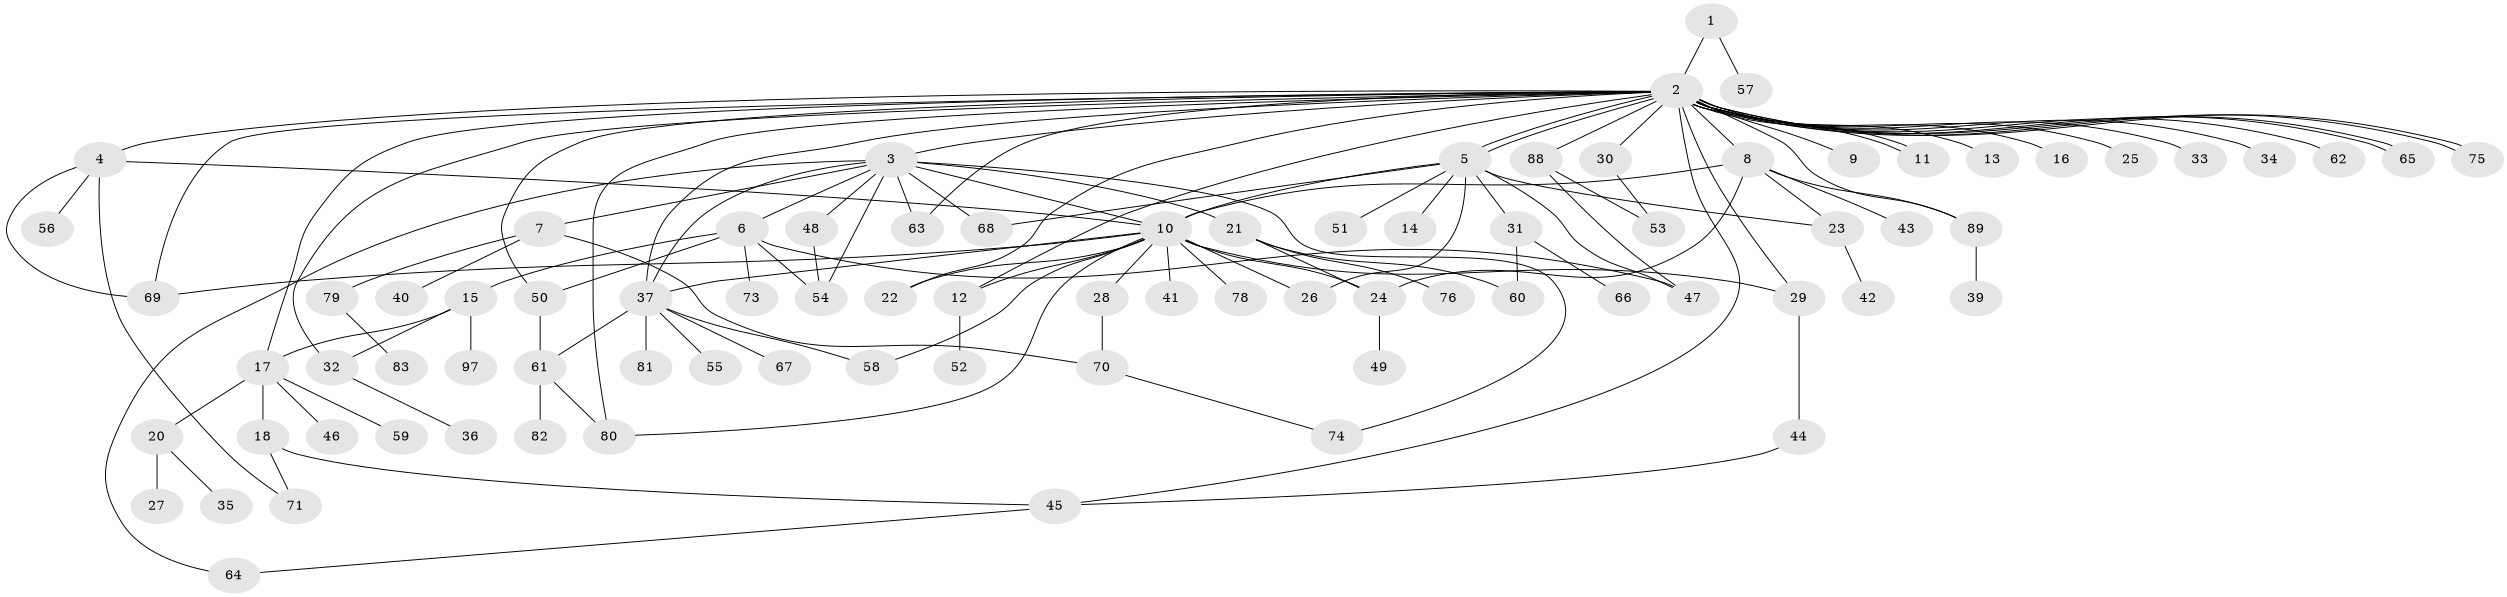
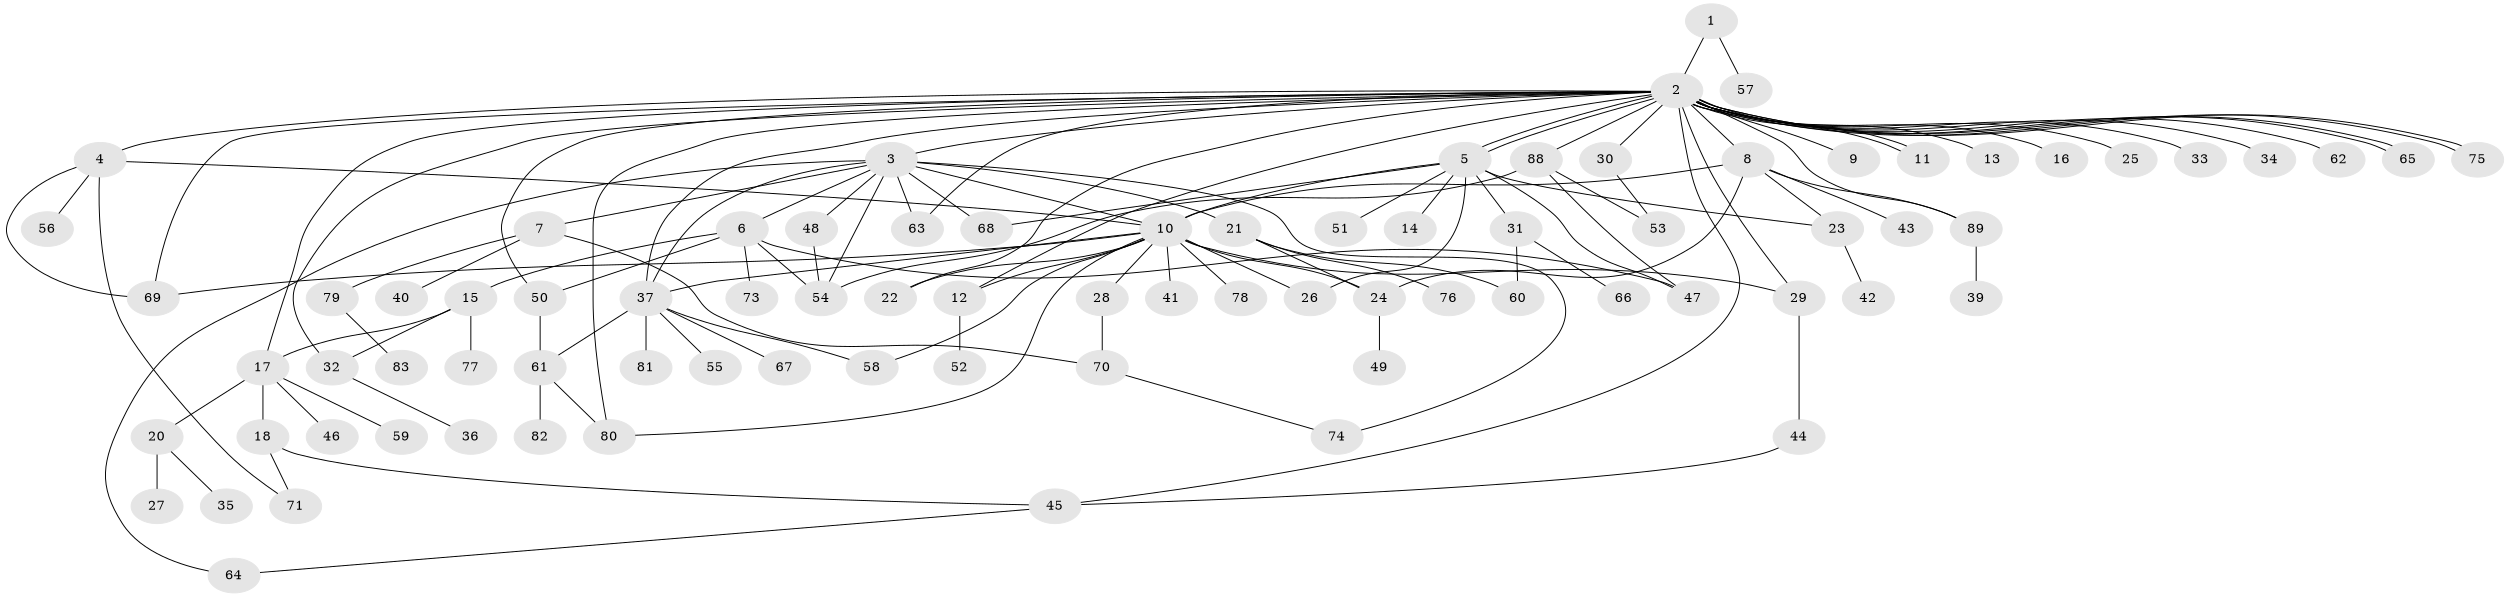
edge "88" -- "54": added
node "97": label "97" -> "77"
